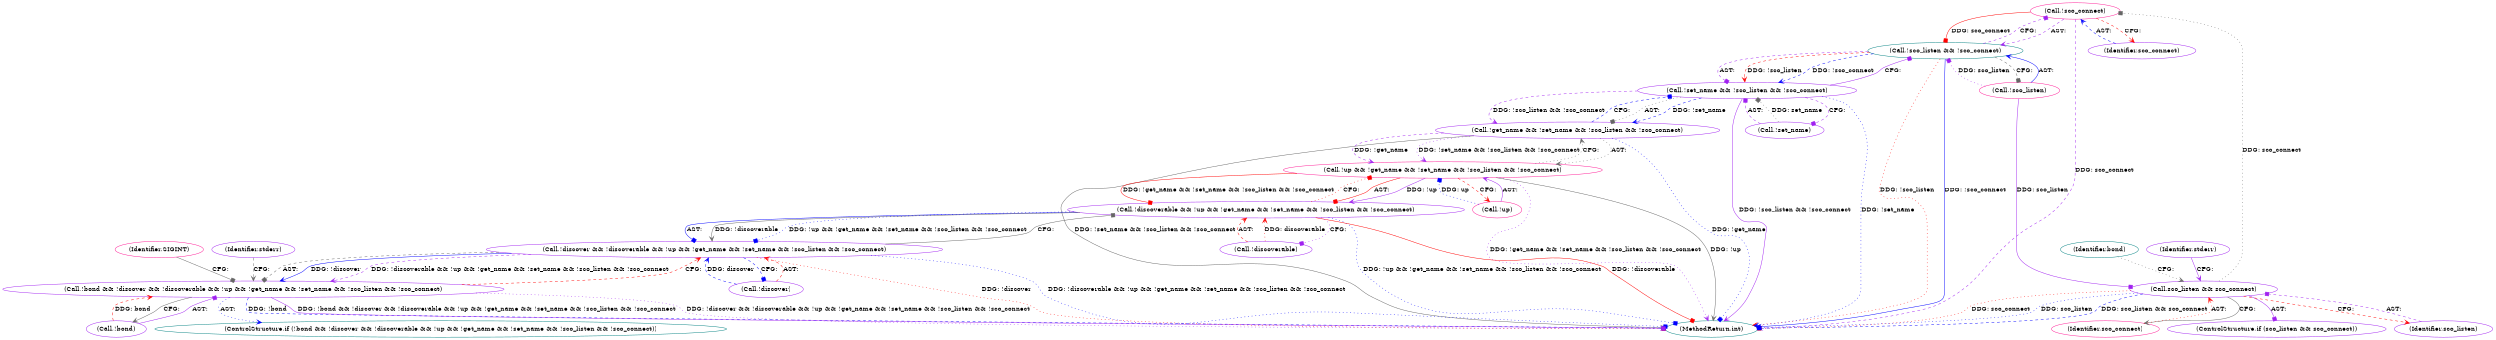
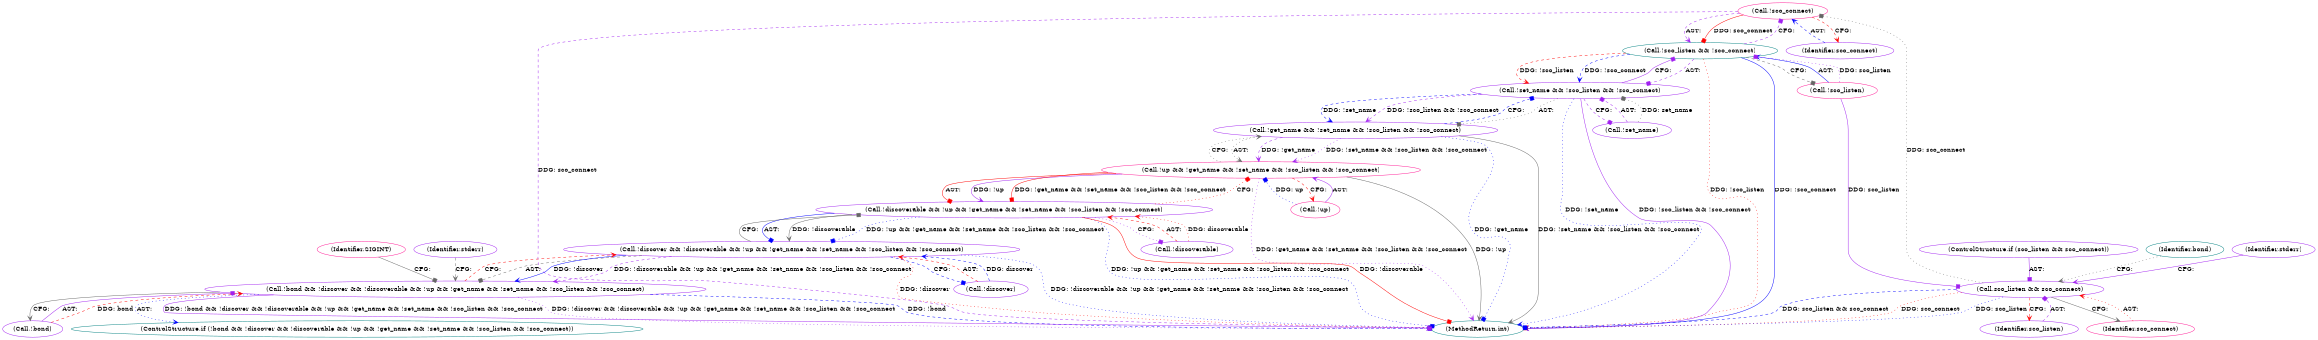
edge "(Call,sco_listen && sco_connect)" -> "(ControlStructure,if (sco_listen && sco_connect))": reversed
